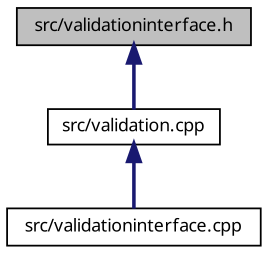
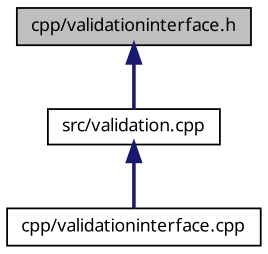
node "src/validationinterface.h": label "src/validationinterface.h" -> "cpp/validationinterface.h"
node "src/validationinterface.cpp": label "src/validationinterface.cpp" -> "cpp/validationinterface.cpp"
